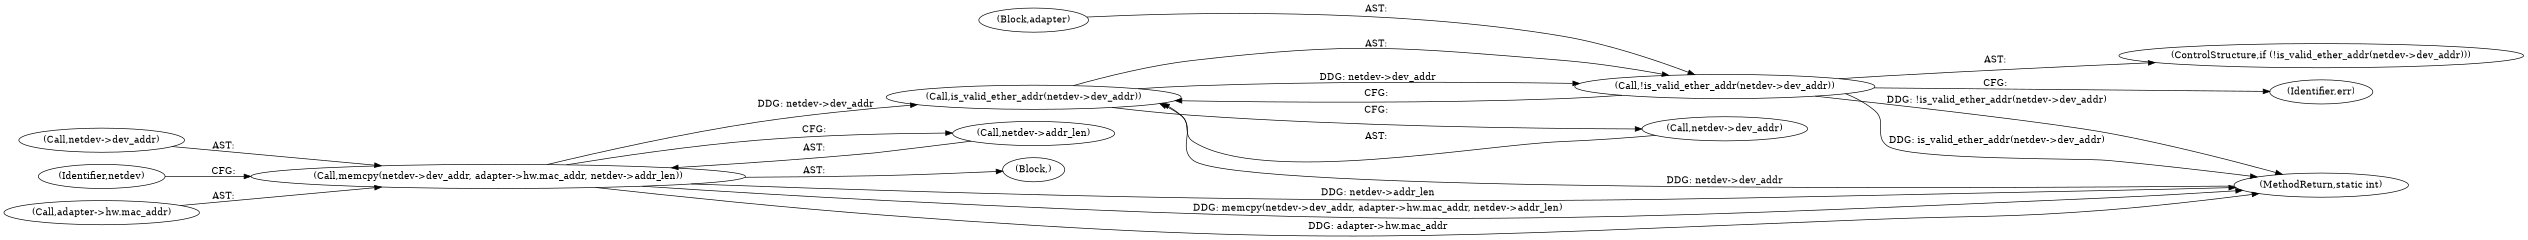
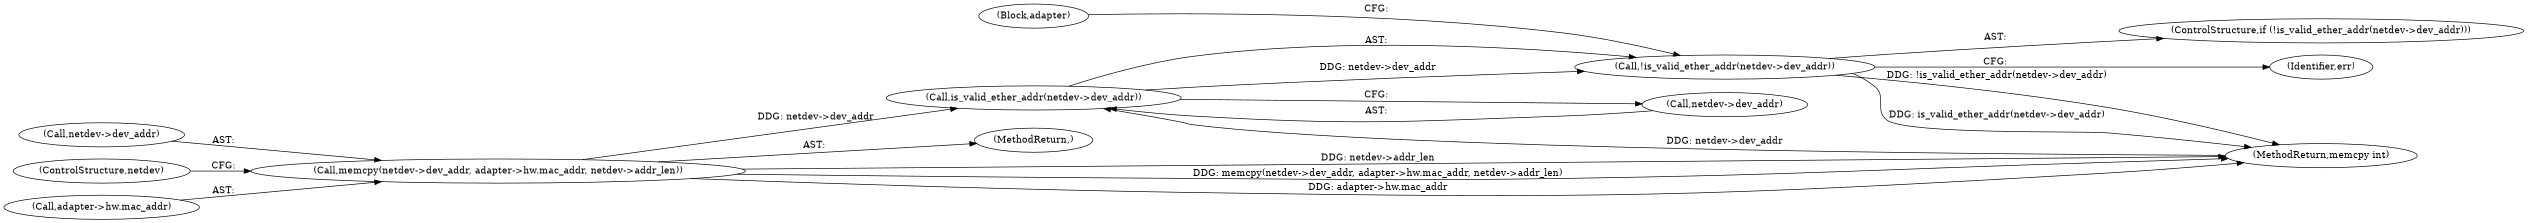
edge "(Block,adapter)" -> "(Call,!is_valid_ether_addr(netdev->dev_addr))": label "AST: " -> "CFG: "
edge "(Call,!is_valid_ether_addr(netdev->dev_addr))" -> "(Call,is_valid_ether_addr(netdev->dev_addr))": removed, label "CFG:"
node "(Call,netdev->addr_len)": removed
node "(Block,)": label "(Block,)" -> "(MethodReturn,)"
node "(Identifier,netdev)": label "(Identifier,netdev)" -> "(ControlStructure,netdev)"
node "(MethodReturn,static int)": label "(MethodReturn,static int)" -> "(MethodReturn,memcpy int)"
